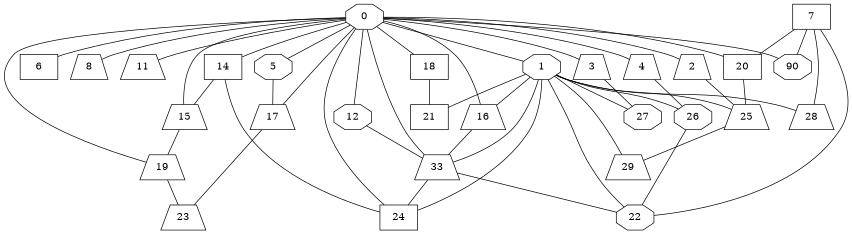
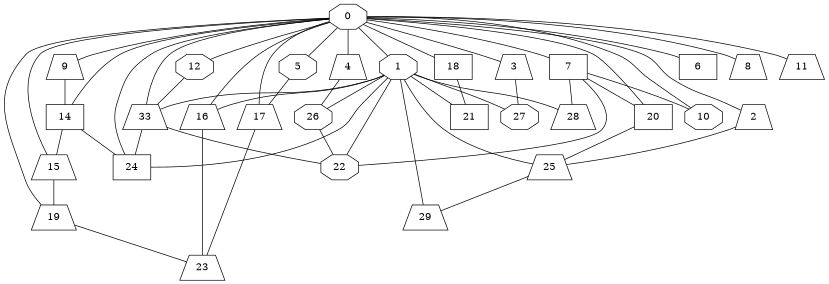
edge "0" -- "7": added
node "9": added
node "90": label "90" -> "10"
edge "16" -- "33": now "16" -- "23"
